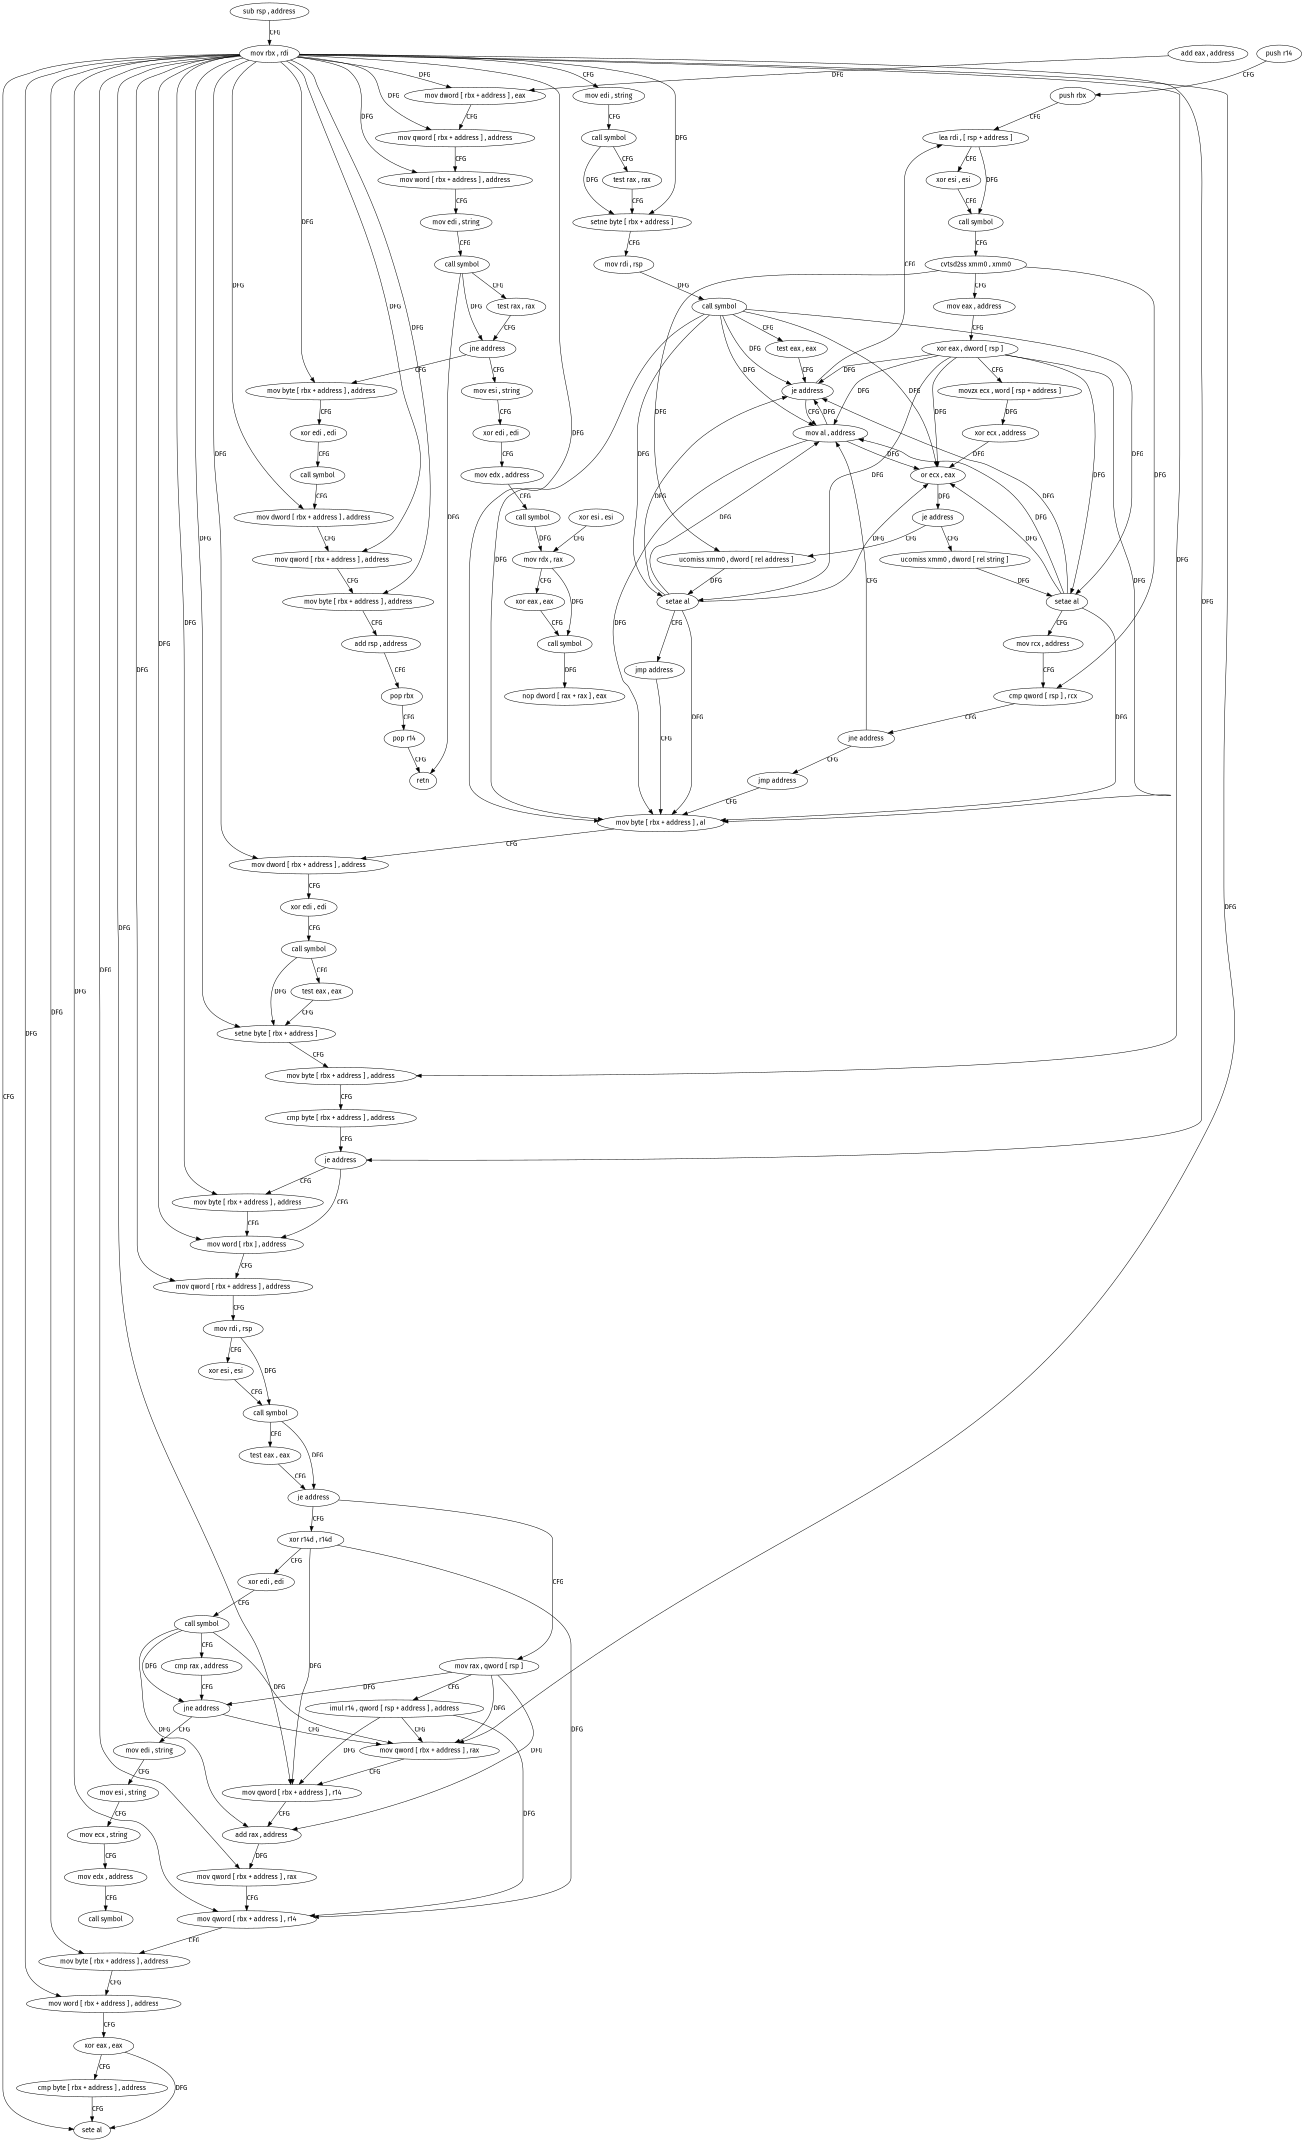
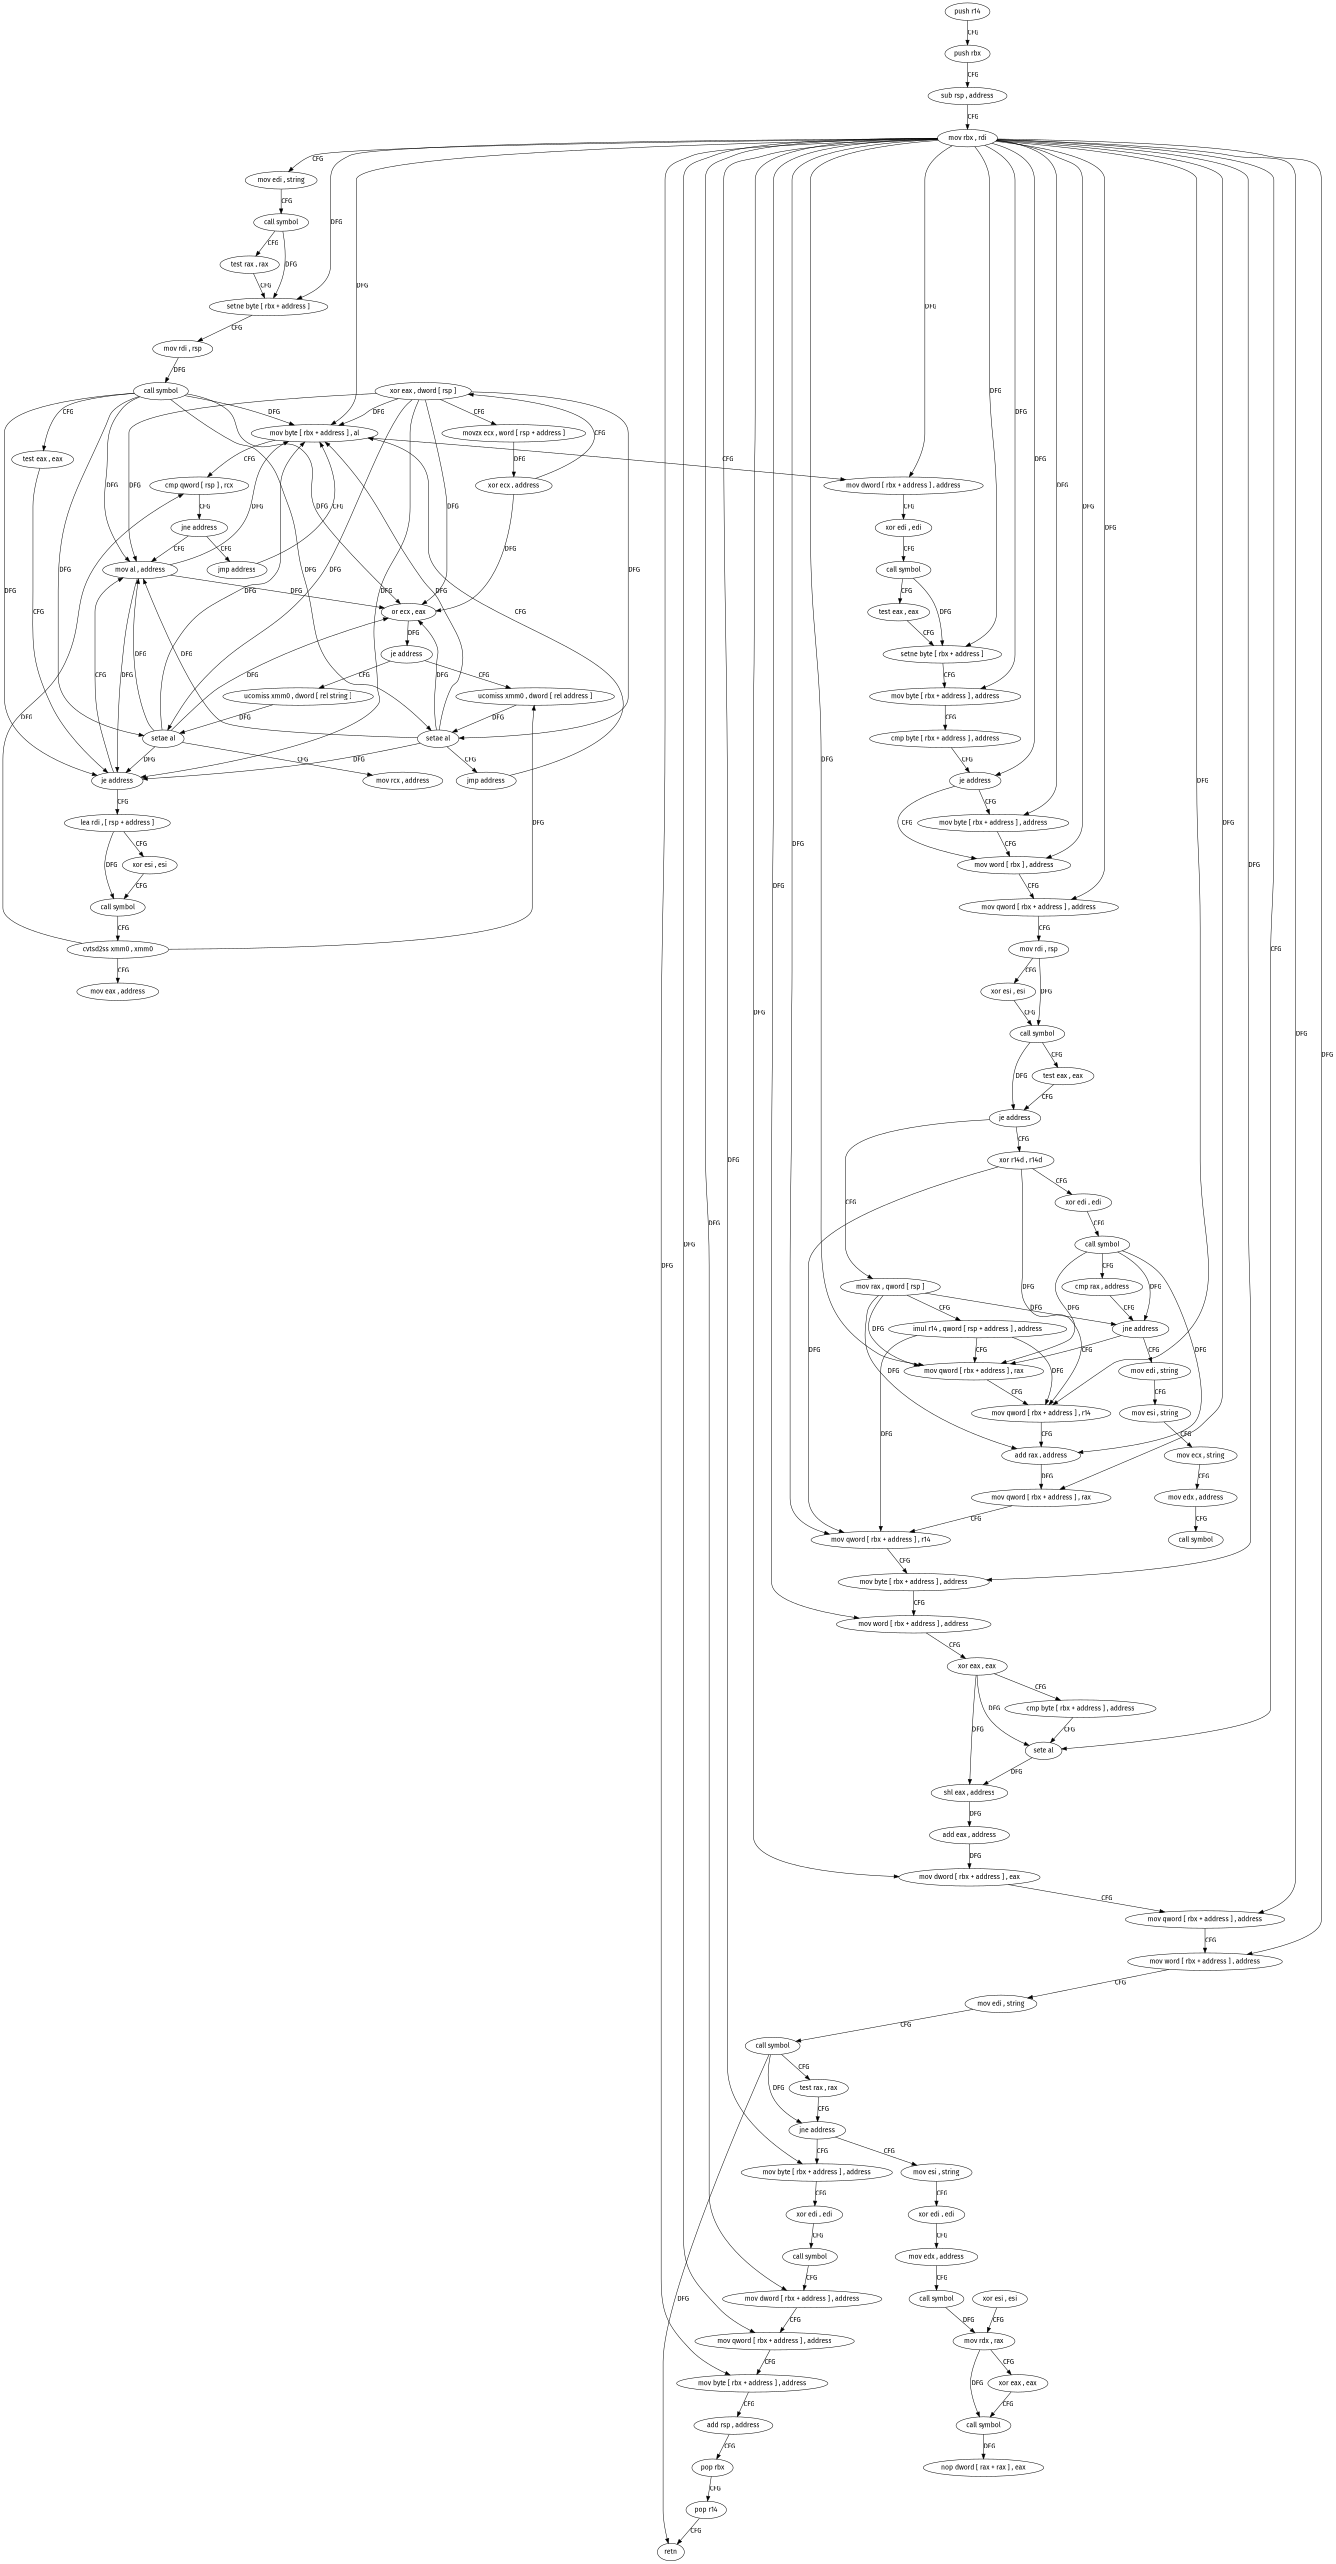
edge "push rbx" -> "lea rdi , [ rsp + address ]": now "push rbx" -> "sub rsp , address"
edge "mov eax , address" -> "xor eax , dword [ rsp ]": now "xor ecx , address" -> "xor eax , dword [ rsp ]"
edge "mov rcx , address" -> "cmp qword [ rsp ] , rcx": now "mov byte [ rbx + address ] , al" -> "cmp qword [ rsp ] , rcx"
node "shl eax , address": added
